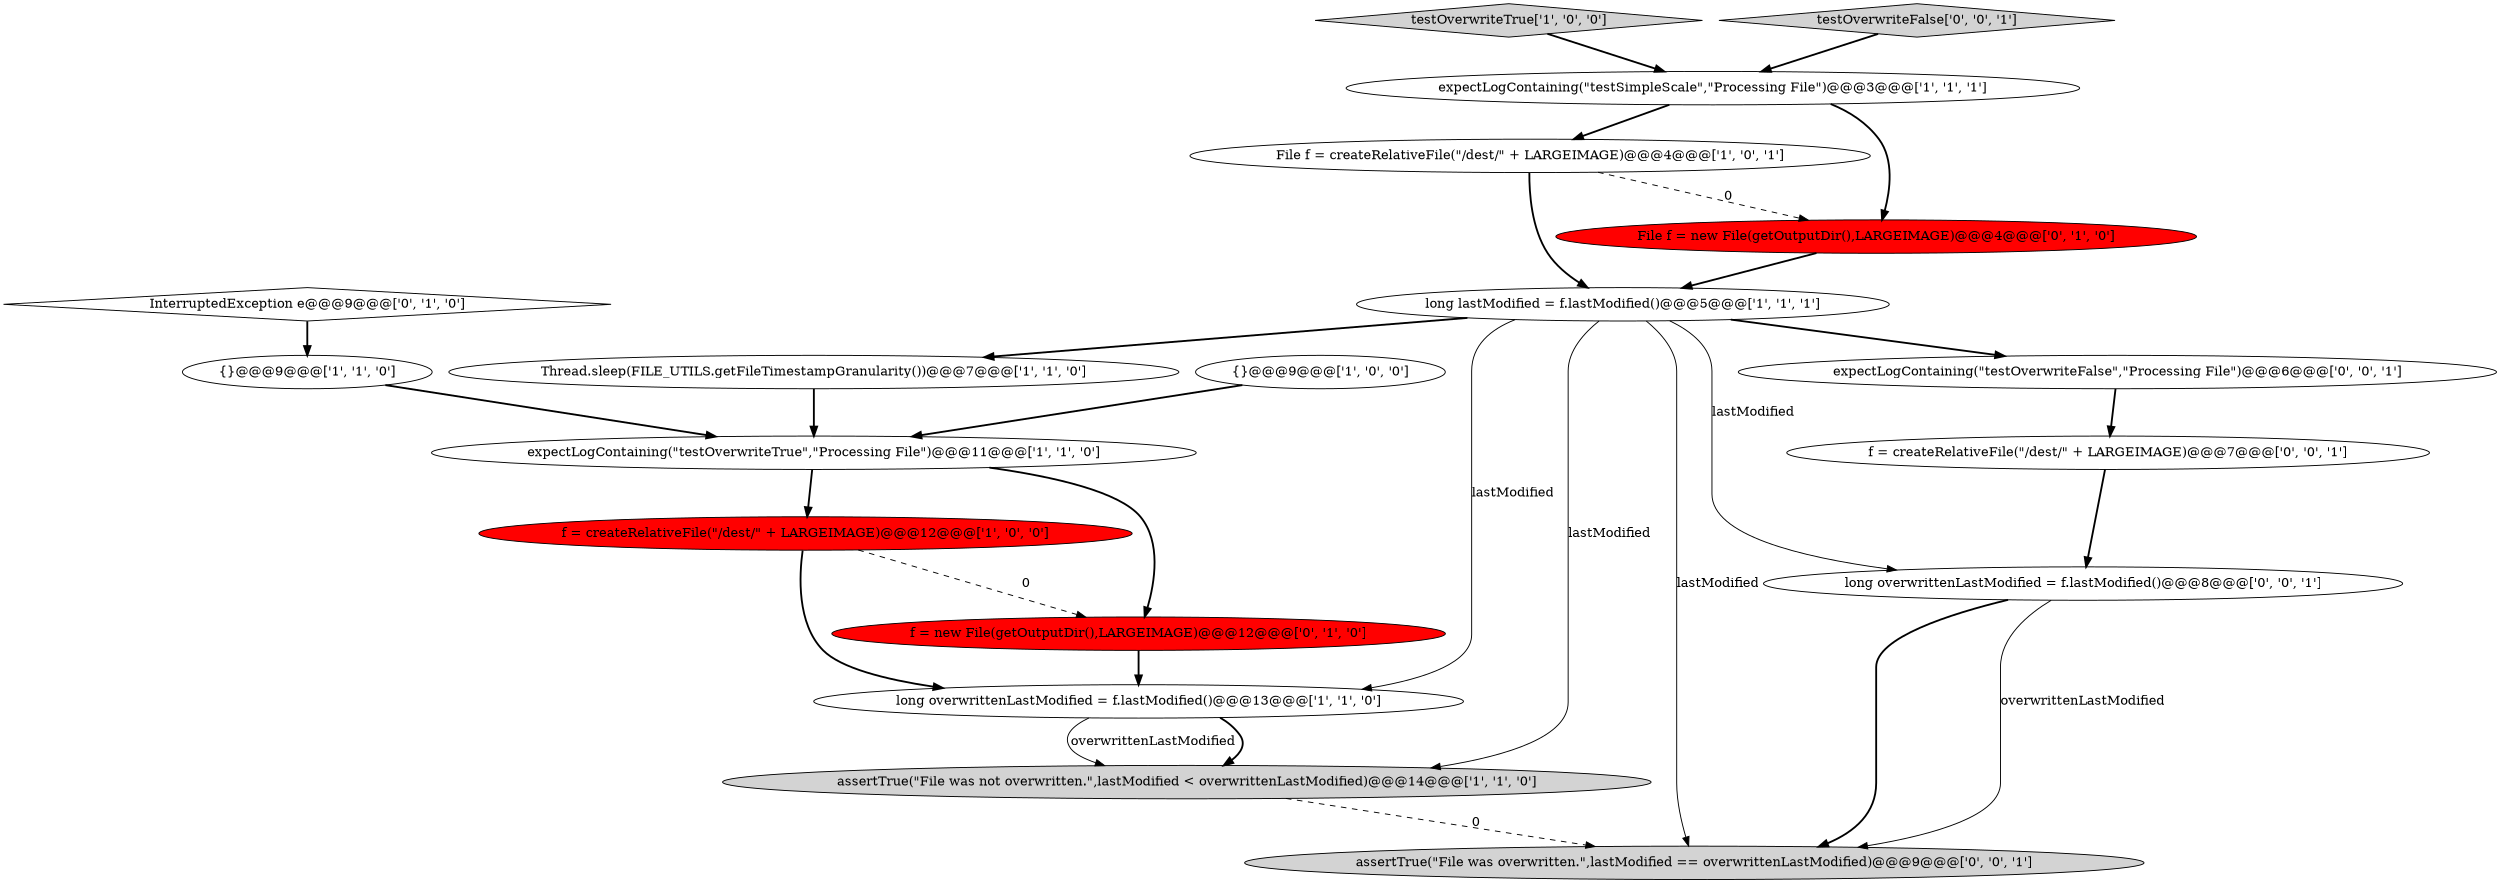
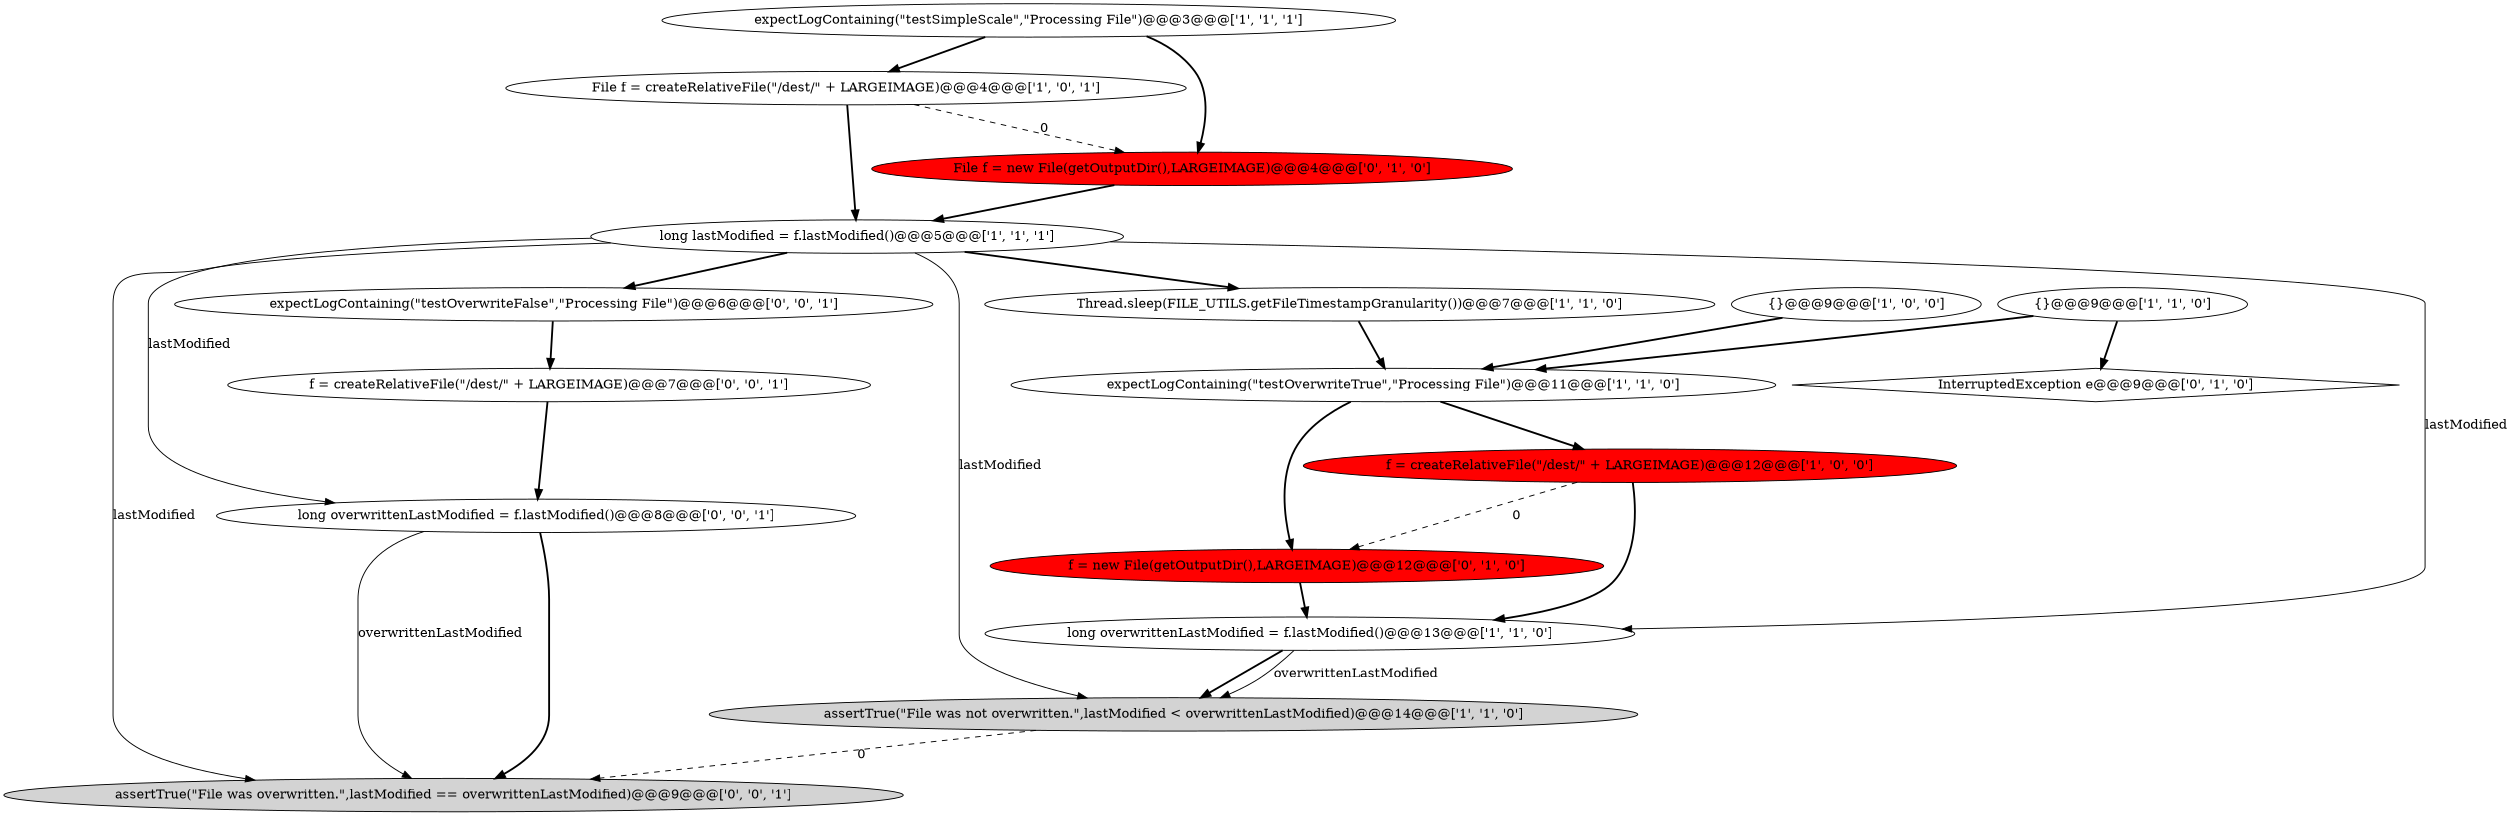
node "testOverwriteTrue['1', '0', '0']": removed
node "testOverwriteFalse['0', '0', '1']": removed
edge "InterruptedException e@@@9@@@['0', '1', '0']" -> "{}@@@9@@@['1', '1', '0']": reversed
